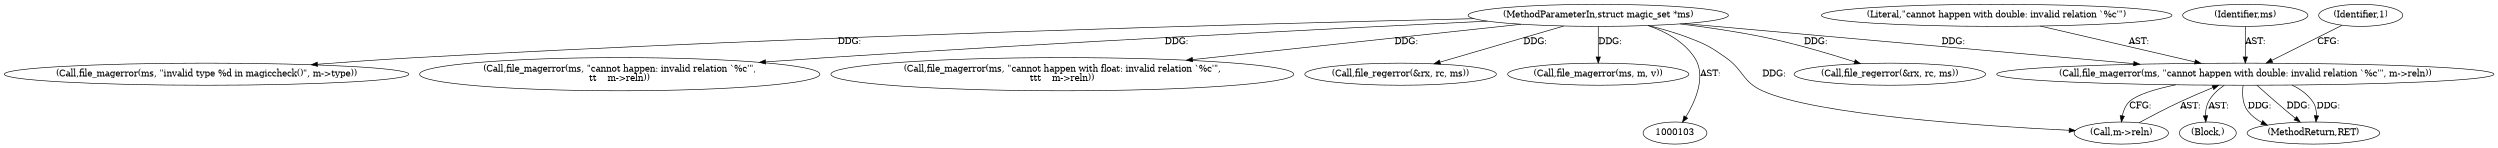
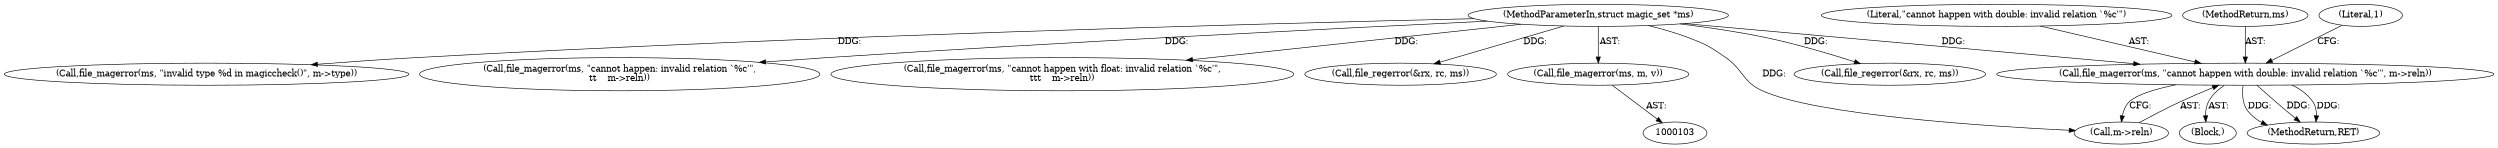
node "(Identifier,ms)": label "(Identifier,ms)" -> "(MethodReturn,ms)"
node "(Identifier,1)": label "(Identifier,1)" -> "(Literal,1)"
edge "(MethodParameterIn,struct magic_set *ms)" -> "(Call,file_magerror(ms, m, v))": label "DDG: " -> "AST: "
edge "(MethodParameterIn,struct magic_set *ms)" -> "1000103": now "(Call,file_magerror(ms, m, v))" -> "1000103"
